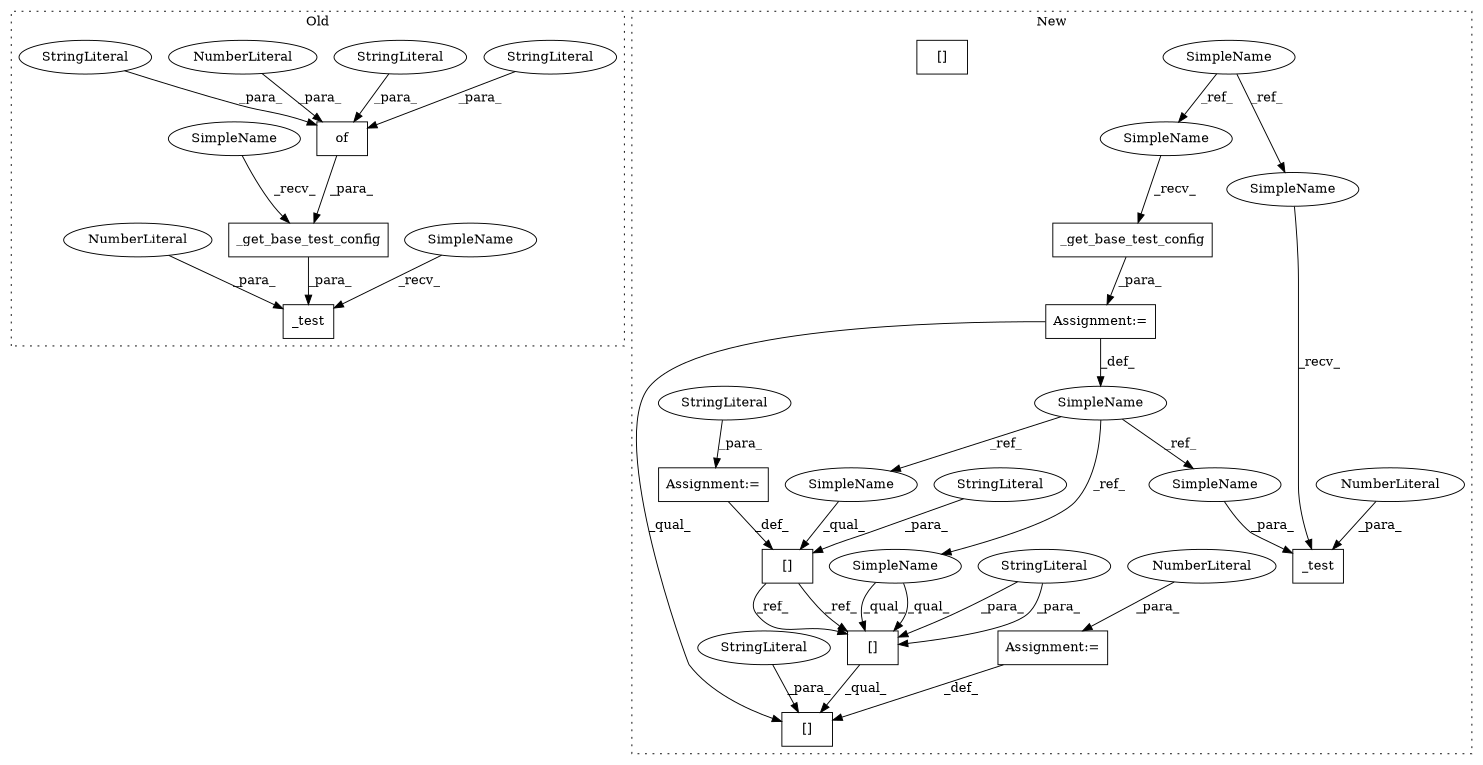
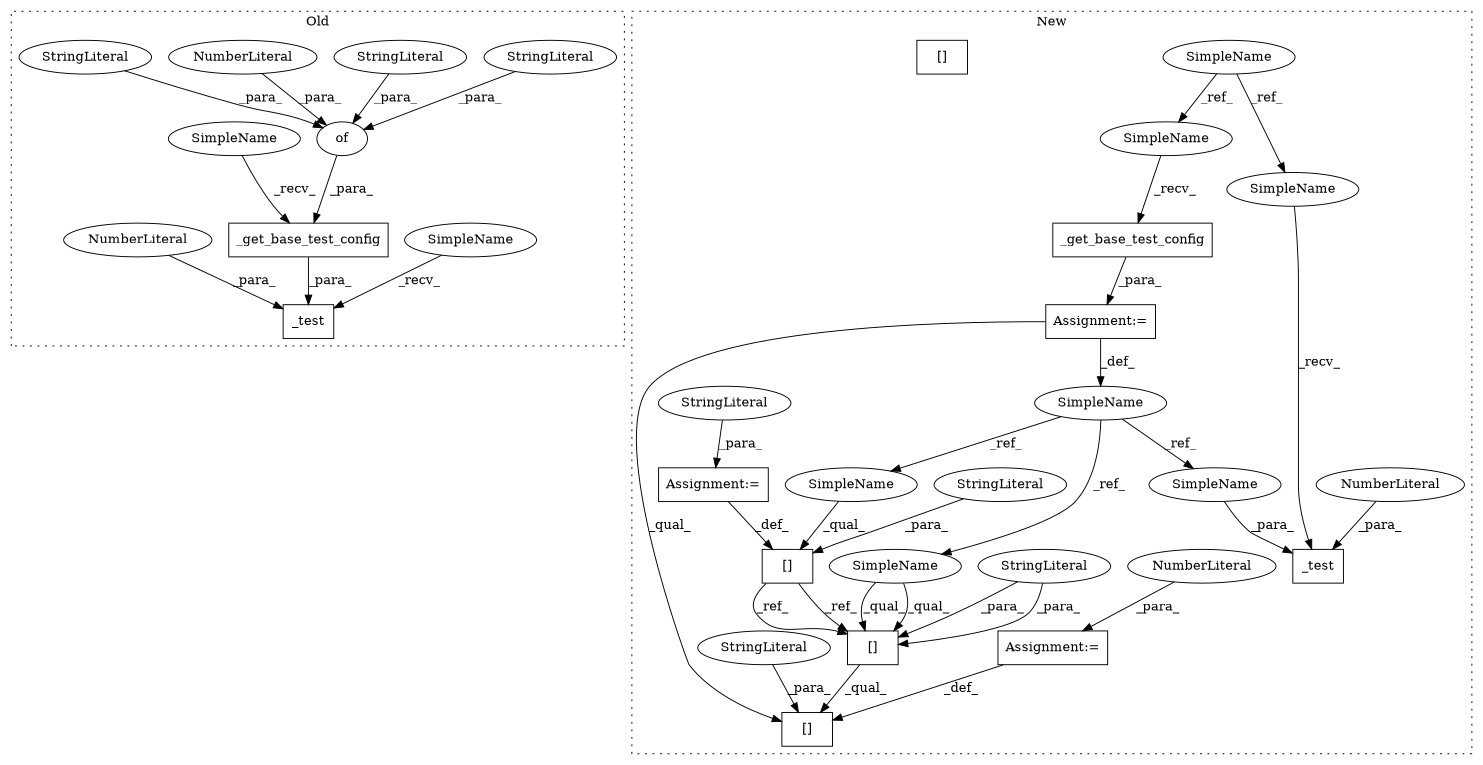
node "of": shape box -> ellipse
